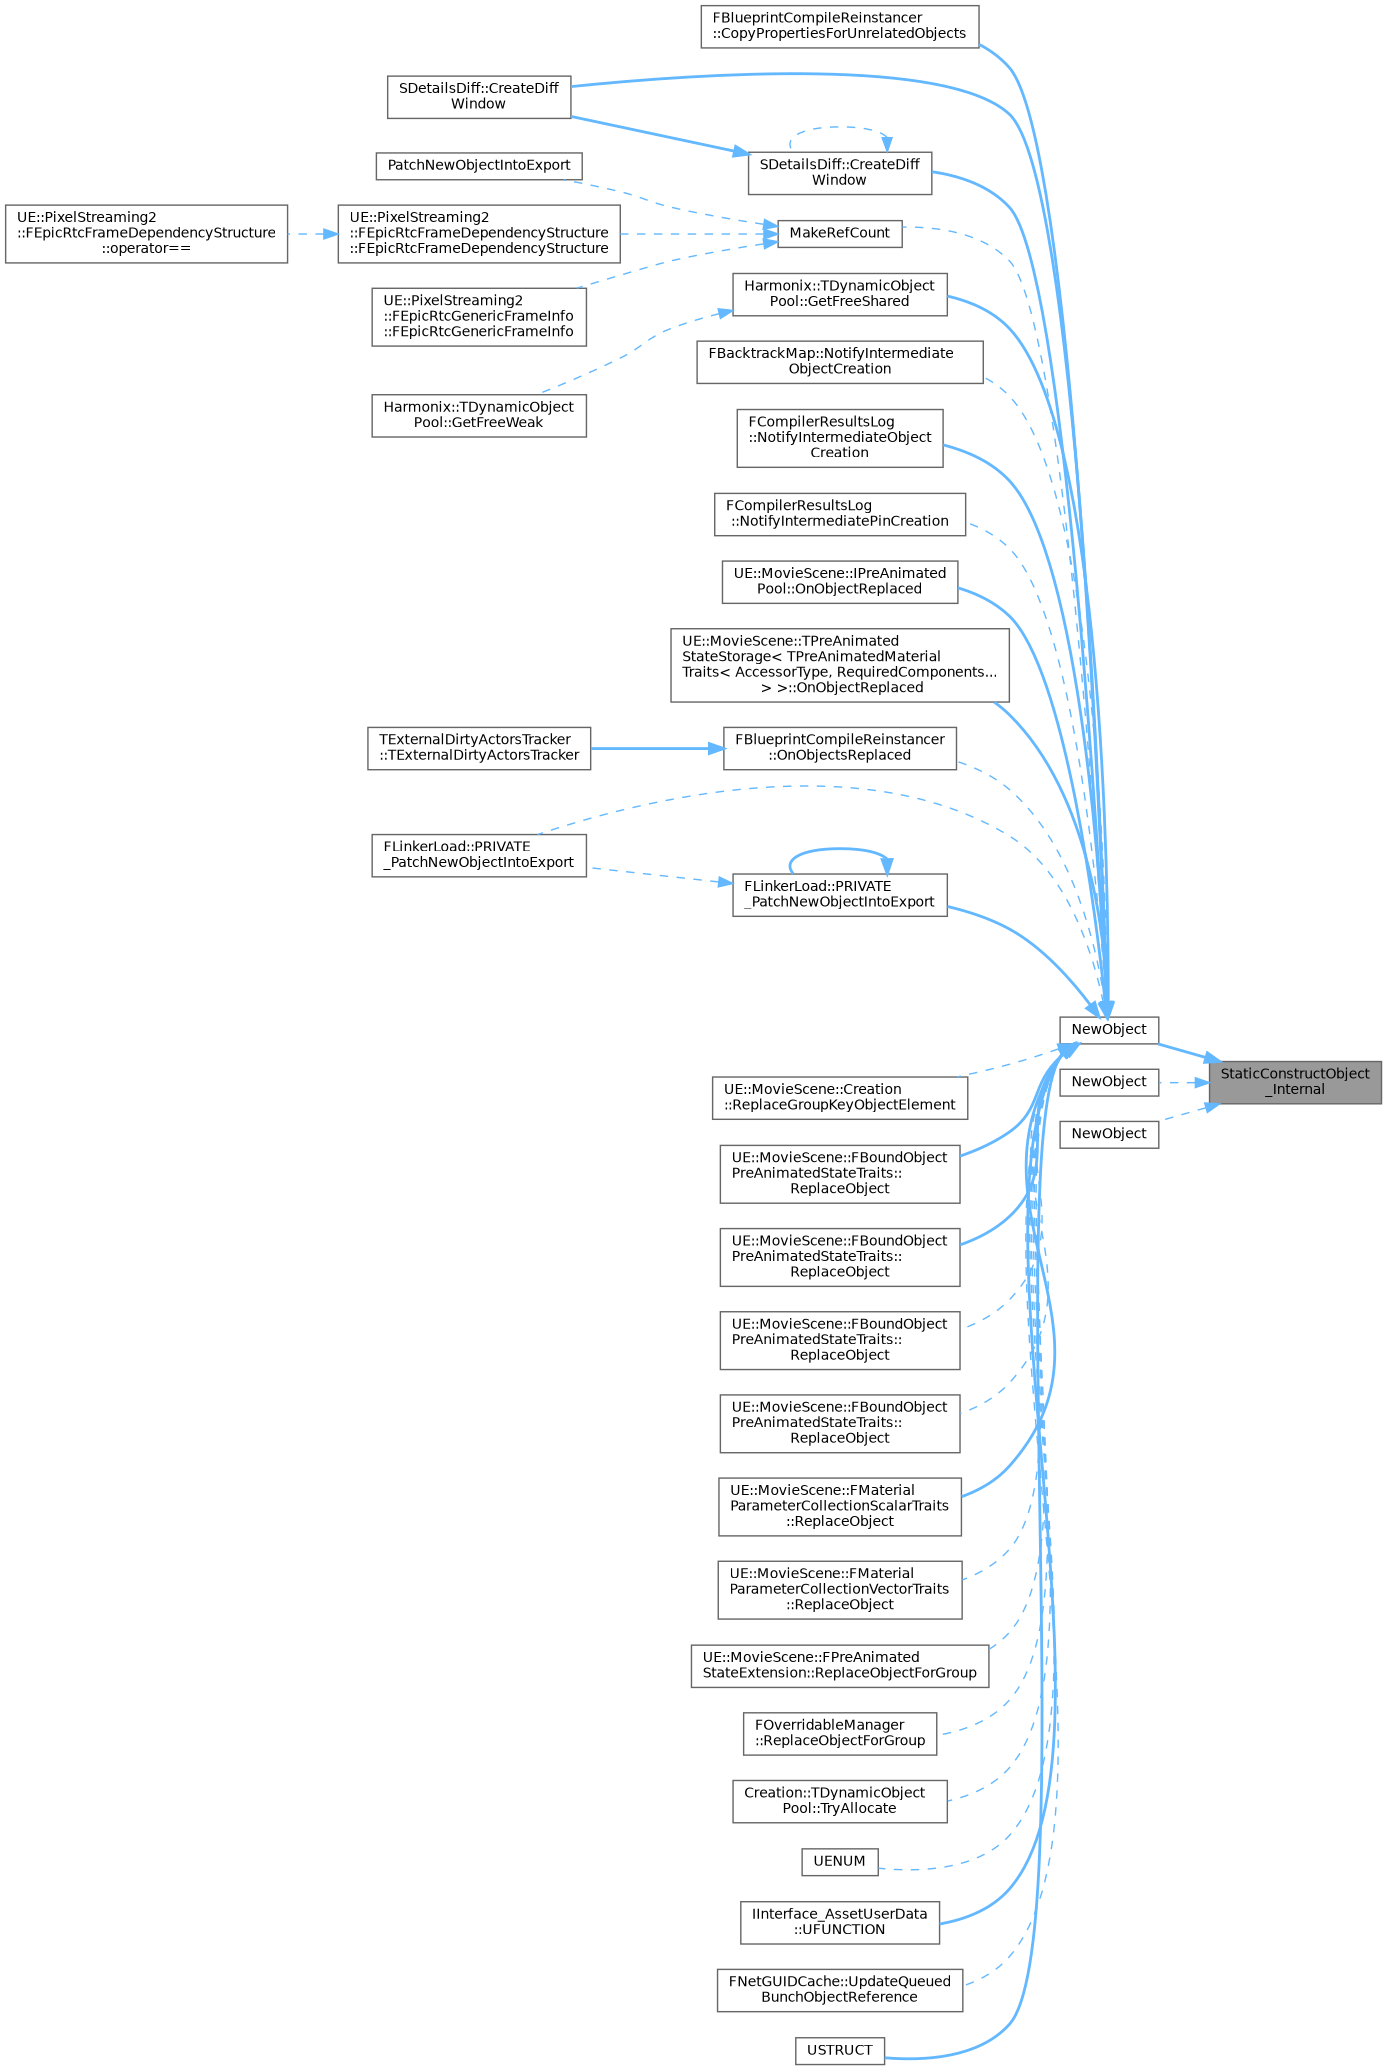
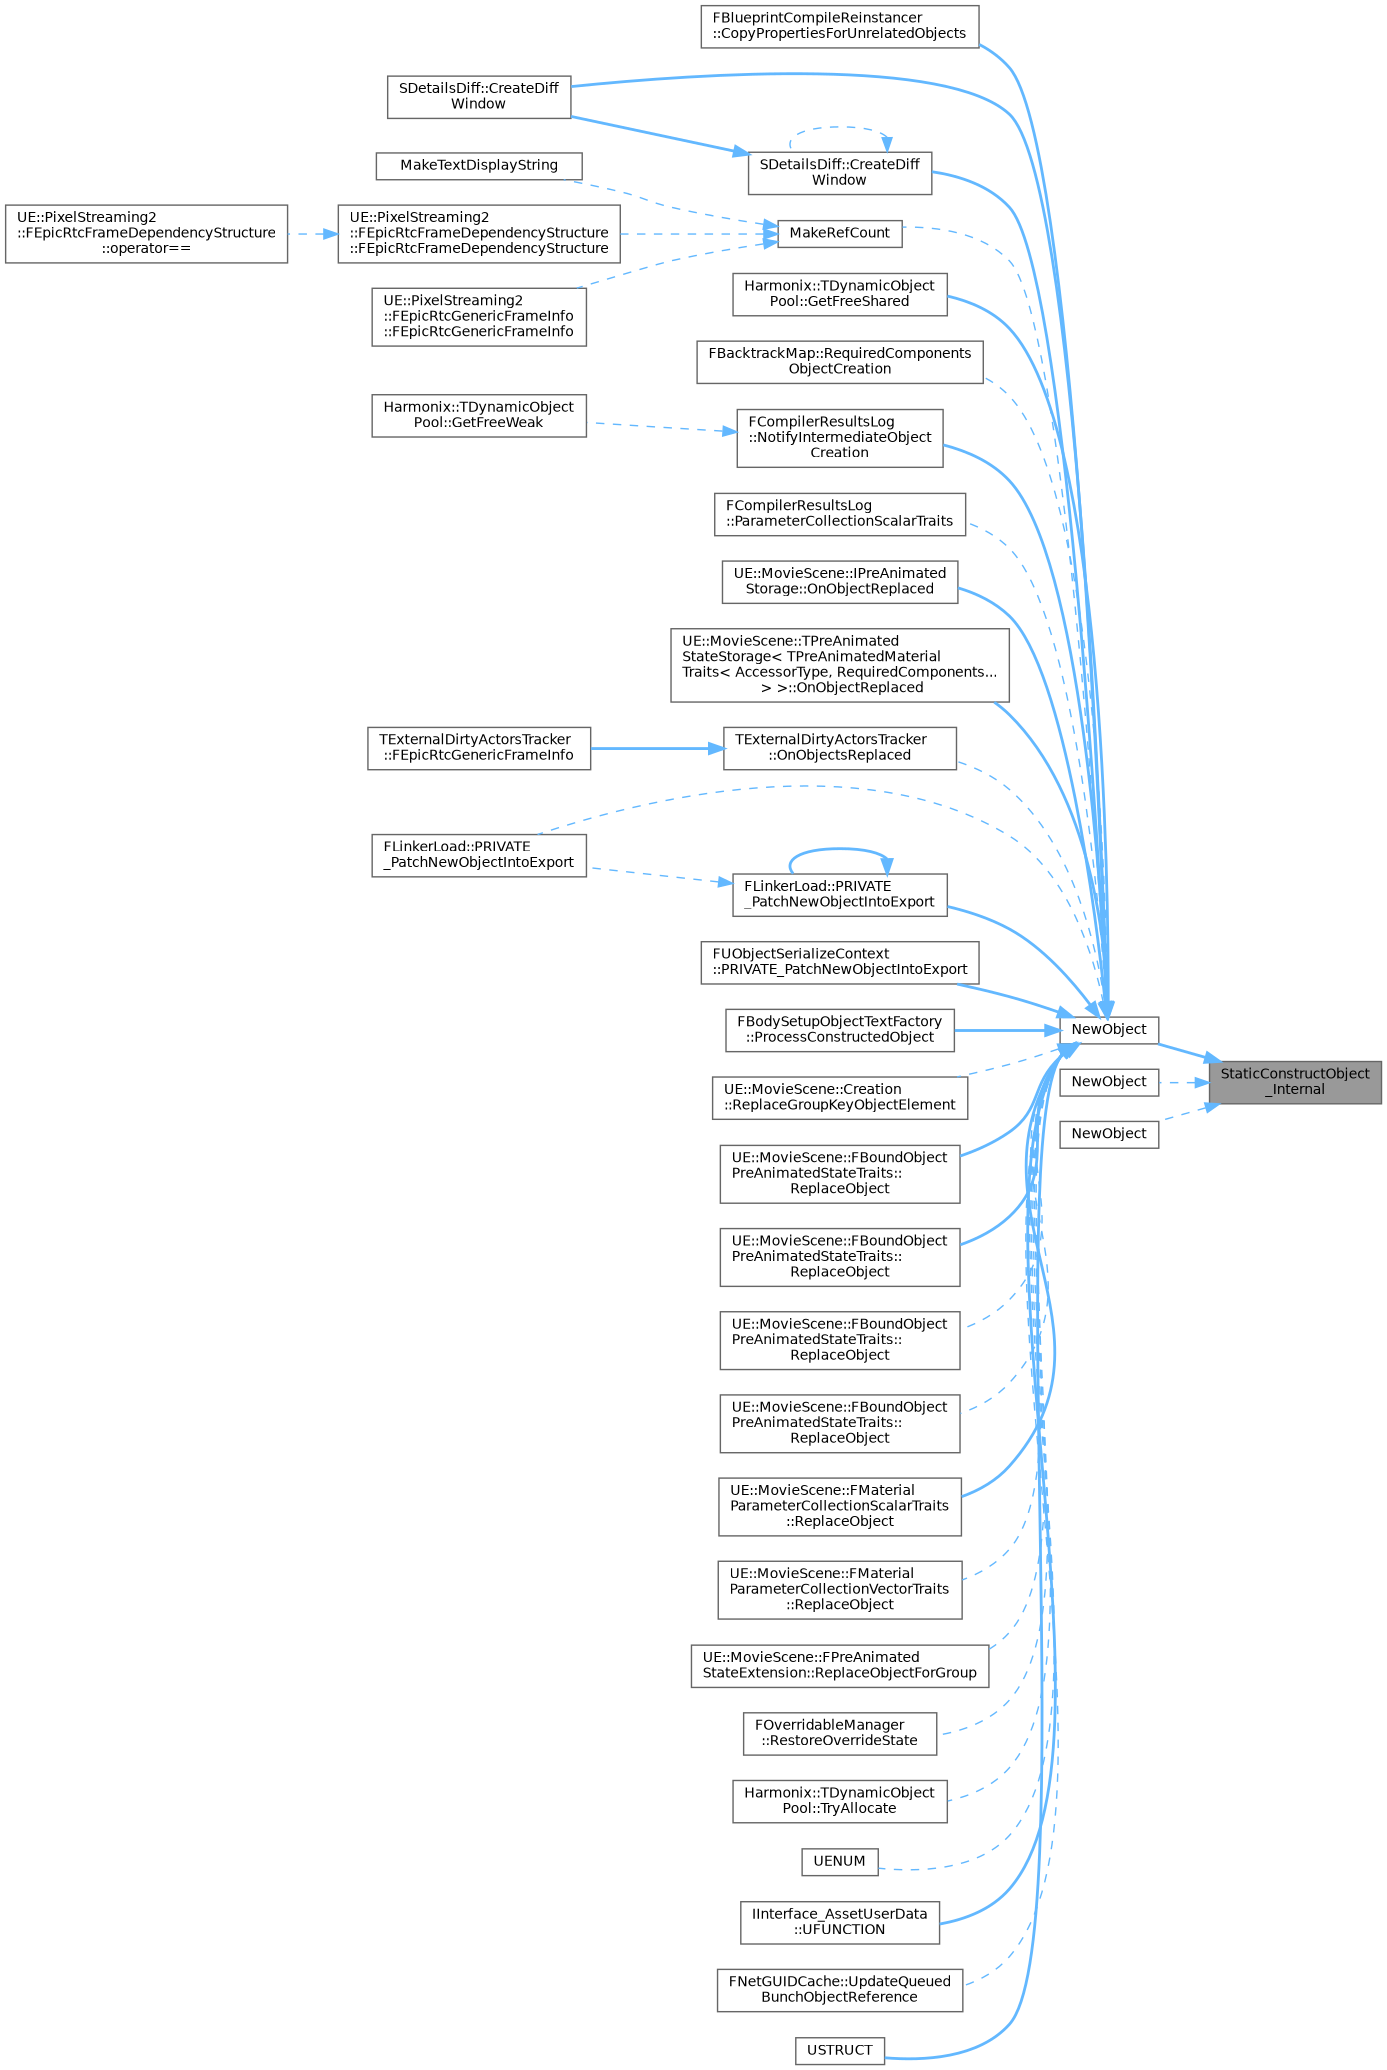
node "PatchNewObjectIntoExport": label "PatchNewObjectIntoExport" -> "MakeTextDisplayString"
edge "Harmonix::TDynamicObject Pool::GetFreeWeak" -> "Harmonix::TDynamicObject Pool::GetFreeShared": now "Harmonix::TDynamicObject Pool::GetFreeWeak" -> "FCompilerResultsLog ::NotifyIntermediateObject Creation"
node "FBacktrackMap::NotifyIntermediate ObjectCreation": label "FBacktrackMap::NotifyIntermediate ObjectCreation" -> "FBacktrackMap::RequiredComponents ObjectCreation"
node "FCompilerResultsLog ::NotifyIntermediatePinCreation": label "FCompilerResultsLog ::NotifyIntermediatePinCreation" -> "FCompilerResultsLog ::ParameterCollectionScalarTraits"
node "UE::MovieScene::IPreAnimated Pool::OnObjectReplaced": label "UE::MovieScene::IPreAnimated Pool::OnObjectReplaced" -> "UE::MovieScene::IPreAnimated Storage::OnObjectReplaced"
node "TExternalDirtyActorsTracker ::TExternalDirtyActorsTracker": label "TExternalDirtyActorsTracker ::TExternalDirtyActorsTracker" -> "TExternalDirtyActorsTracker ::FEpicRtcGenericFrameInfo"
node "FBlueprintCompileReinstancer ::OnObjectsReplaced": label "FBlueprintCompileReinstancer ::OnObjectsReplaced" -> "TExternalDirtyActorsTracker ::OnObjectsReplaced"
node "FUObjectSerializeContext ::PRIVATE_PatchNewObjectIntoExport": added
node "FBodySetupObjectTextFactory ::ProcessConstructedObject": added
node "FOverridableManager ::ReplaceObjectForGroup": label "FOverridableManager ::ReplaceObjectForGroup" -> "FOverridableManager ::RestoreOverrideState"
node "Creation::TDynamicObject Pool::TryAllocate": label "Creation::TDynamicObject Pool::TryAllocate" -> "Harmonix::TDynamicObject Pool::TryAllocate"
